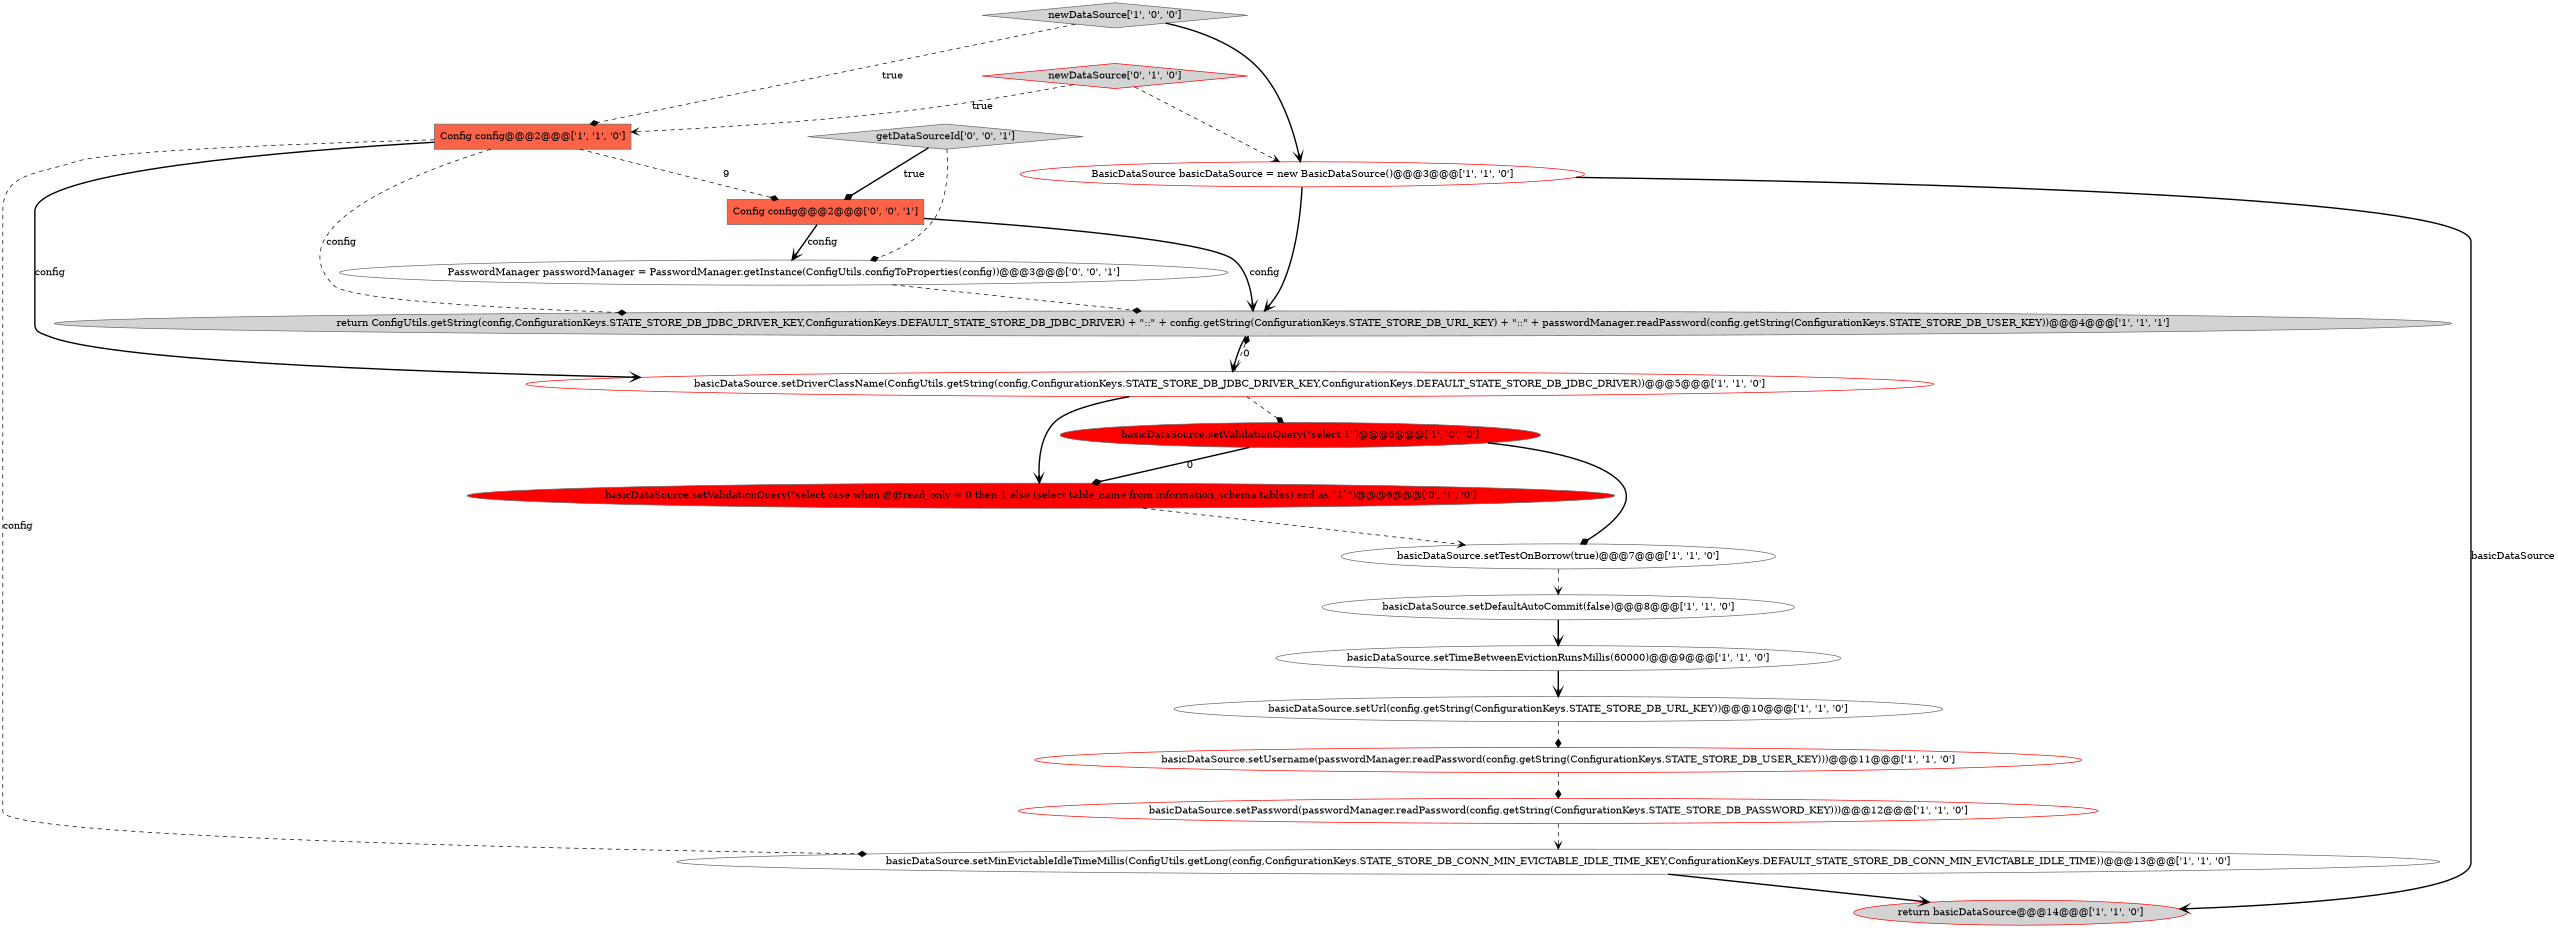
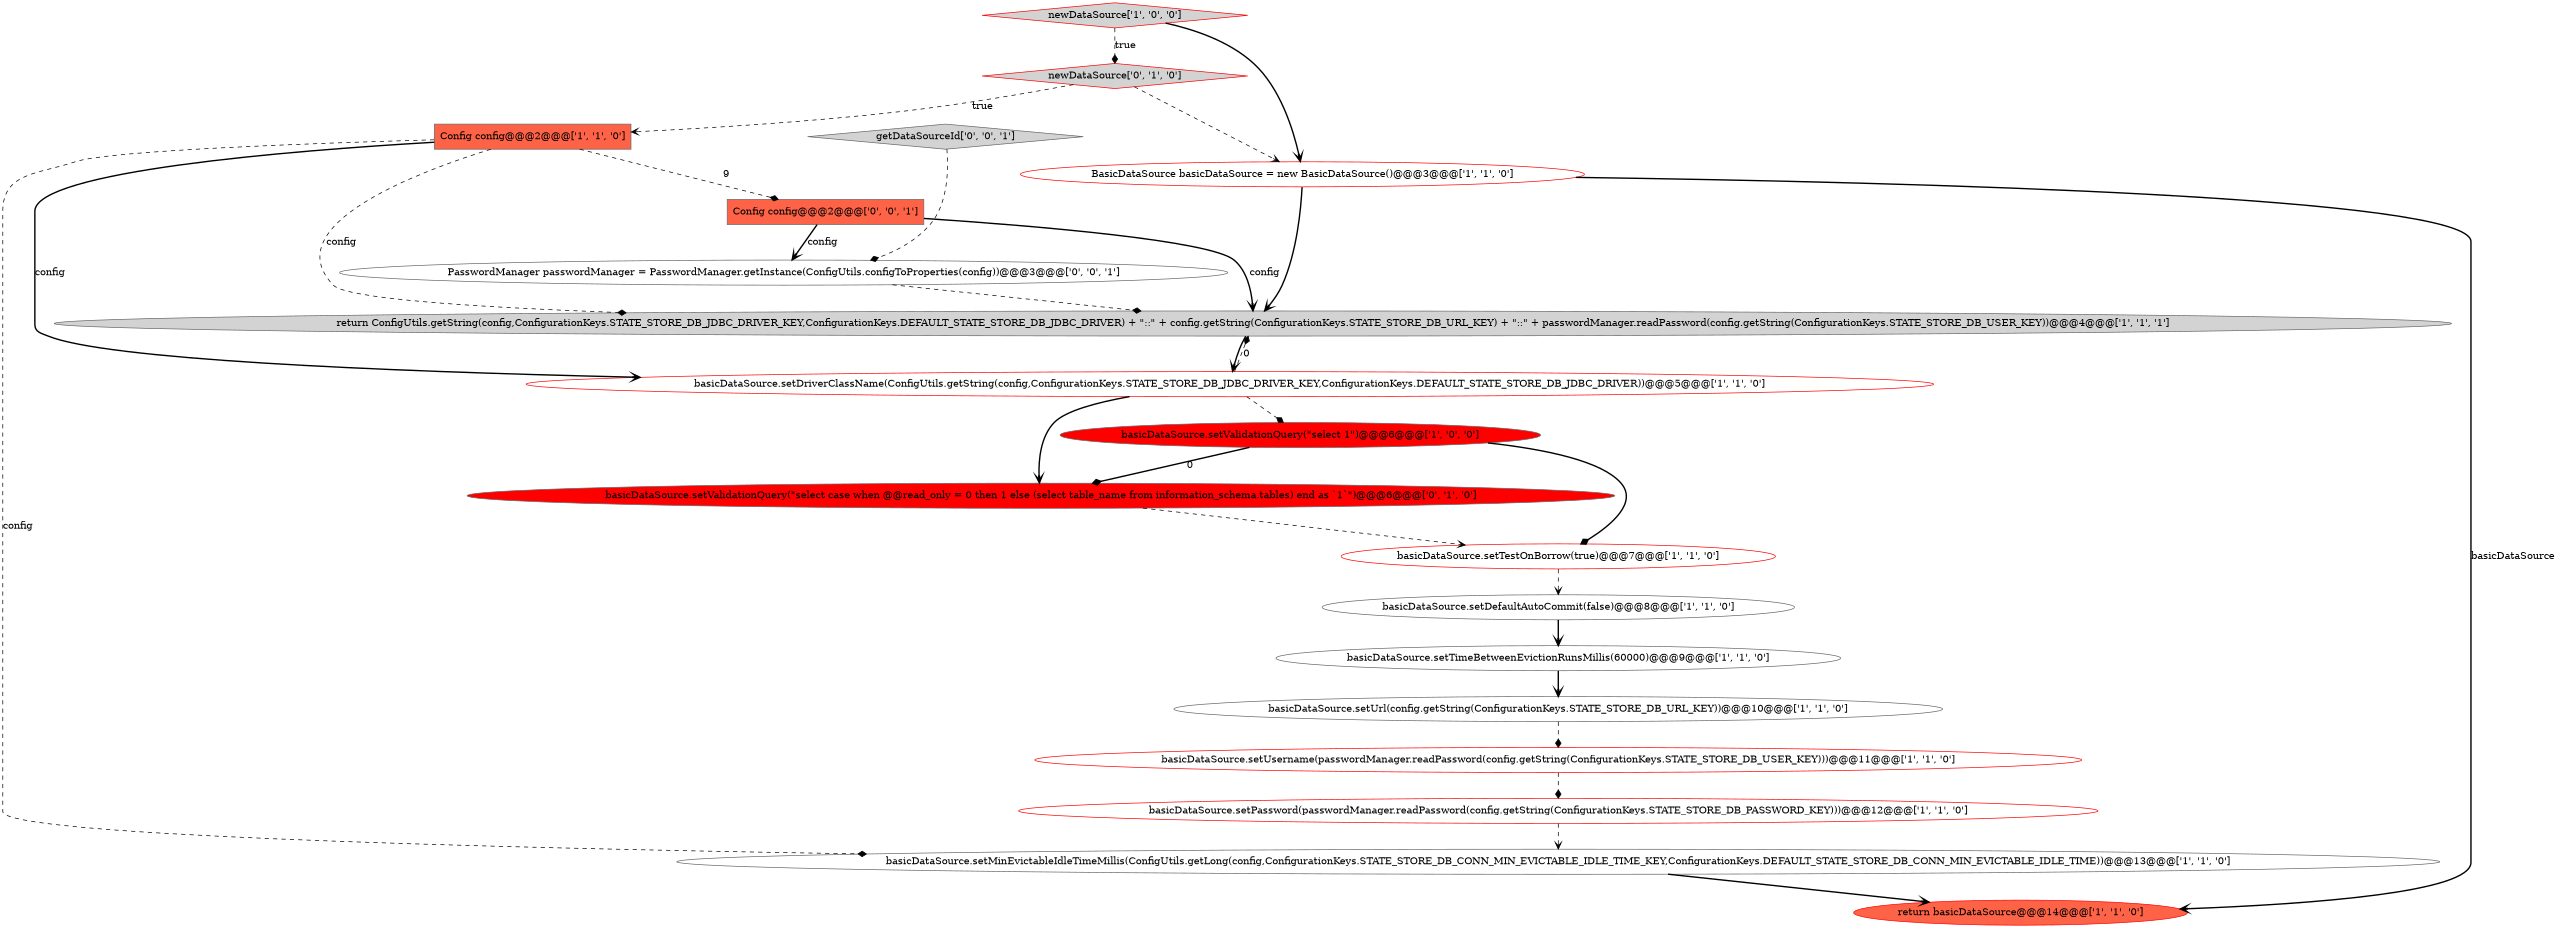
node "newDataSource['1', '0', '0']": color gray40 -> red
edge "newDataSource['1', '0', '0']" -> "Config config@@@2@@@['1', '1', '0']": now "newDataSource['1', '0', '0']" -> "newDataSource['0', '1', '0']"
edge "getDataSourceId['0', '0', '1']" -> "Config config@@@2@@@['0', '0', '1']": removed, label "true"
node "basicDataSource.setTestOnBorrow(true)@@@7@@@['1', '1', '0']": color gray40 -> red
node "return basicDataSource@@@14@@@['1', '1', '0']": fillcolor lightgray -> tomato
